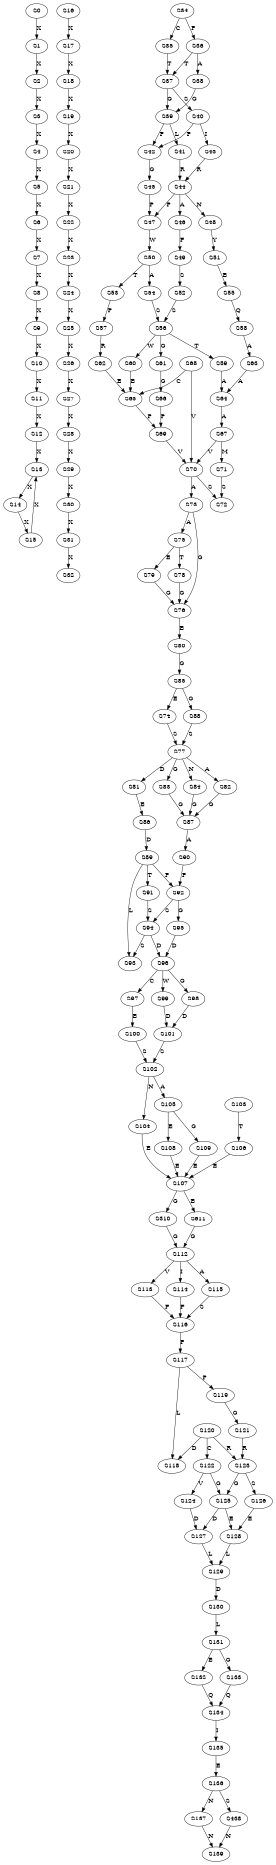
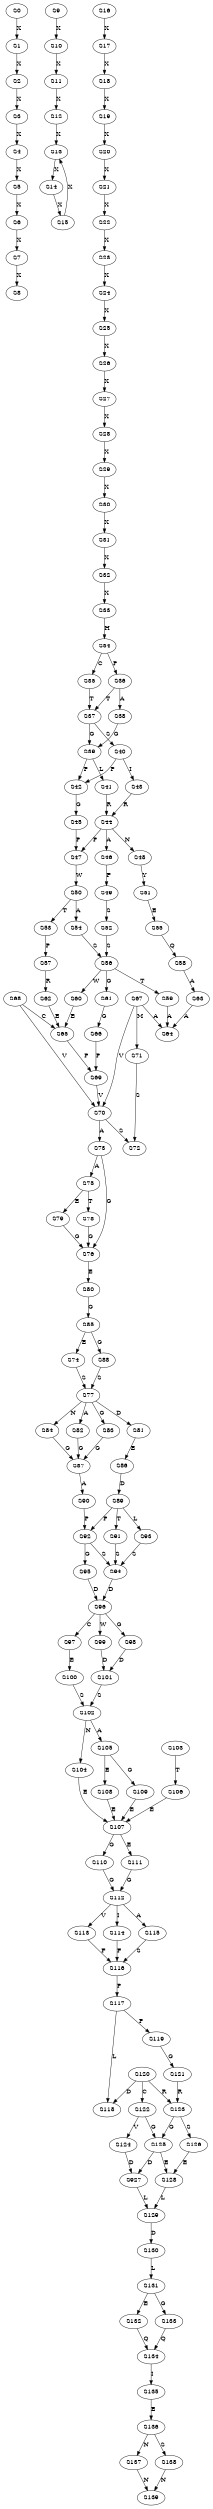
edge "S8" -> "S9": removed, label "X"
edge "S64" -> "S67": reversed
node "S33": added
edge "S94" -> "S93": reversed
node "S310": label "S310" -> "S110"
node "S611": label "S611" -> "S111"
node "S127": label "S127" -> "S927"
node "S438": label "S438" -> "S138"
